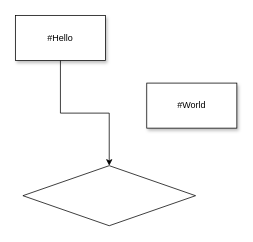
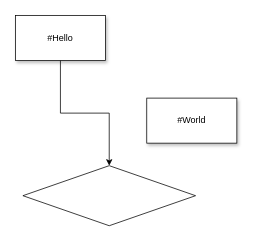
node "#World": moved (192, 105) -> (192, 120)
